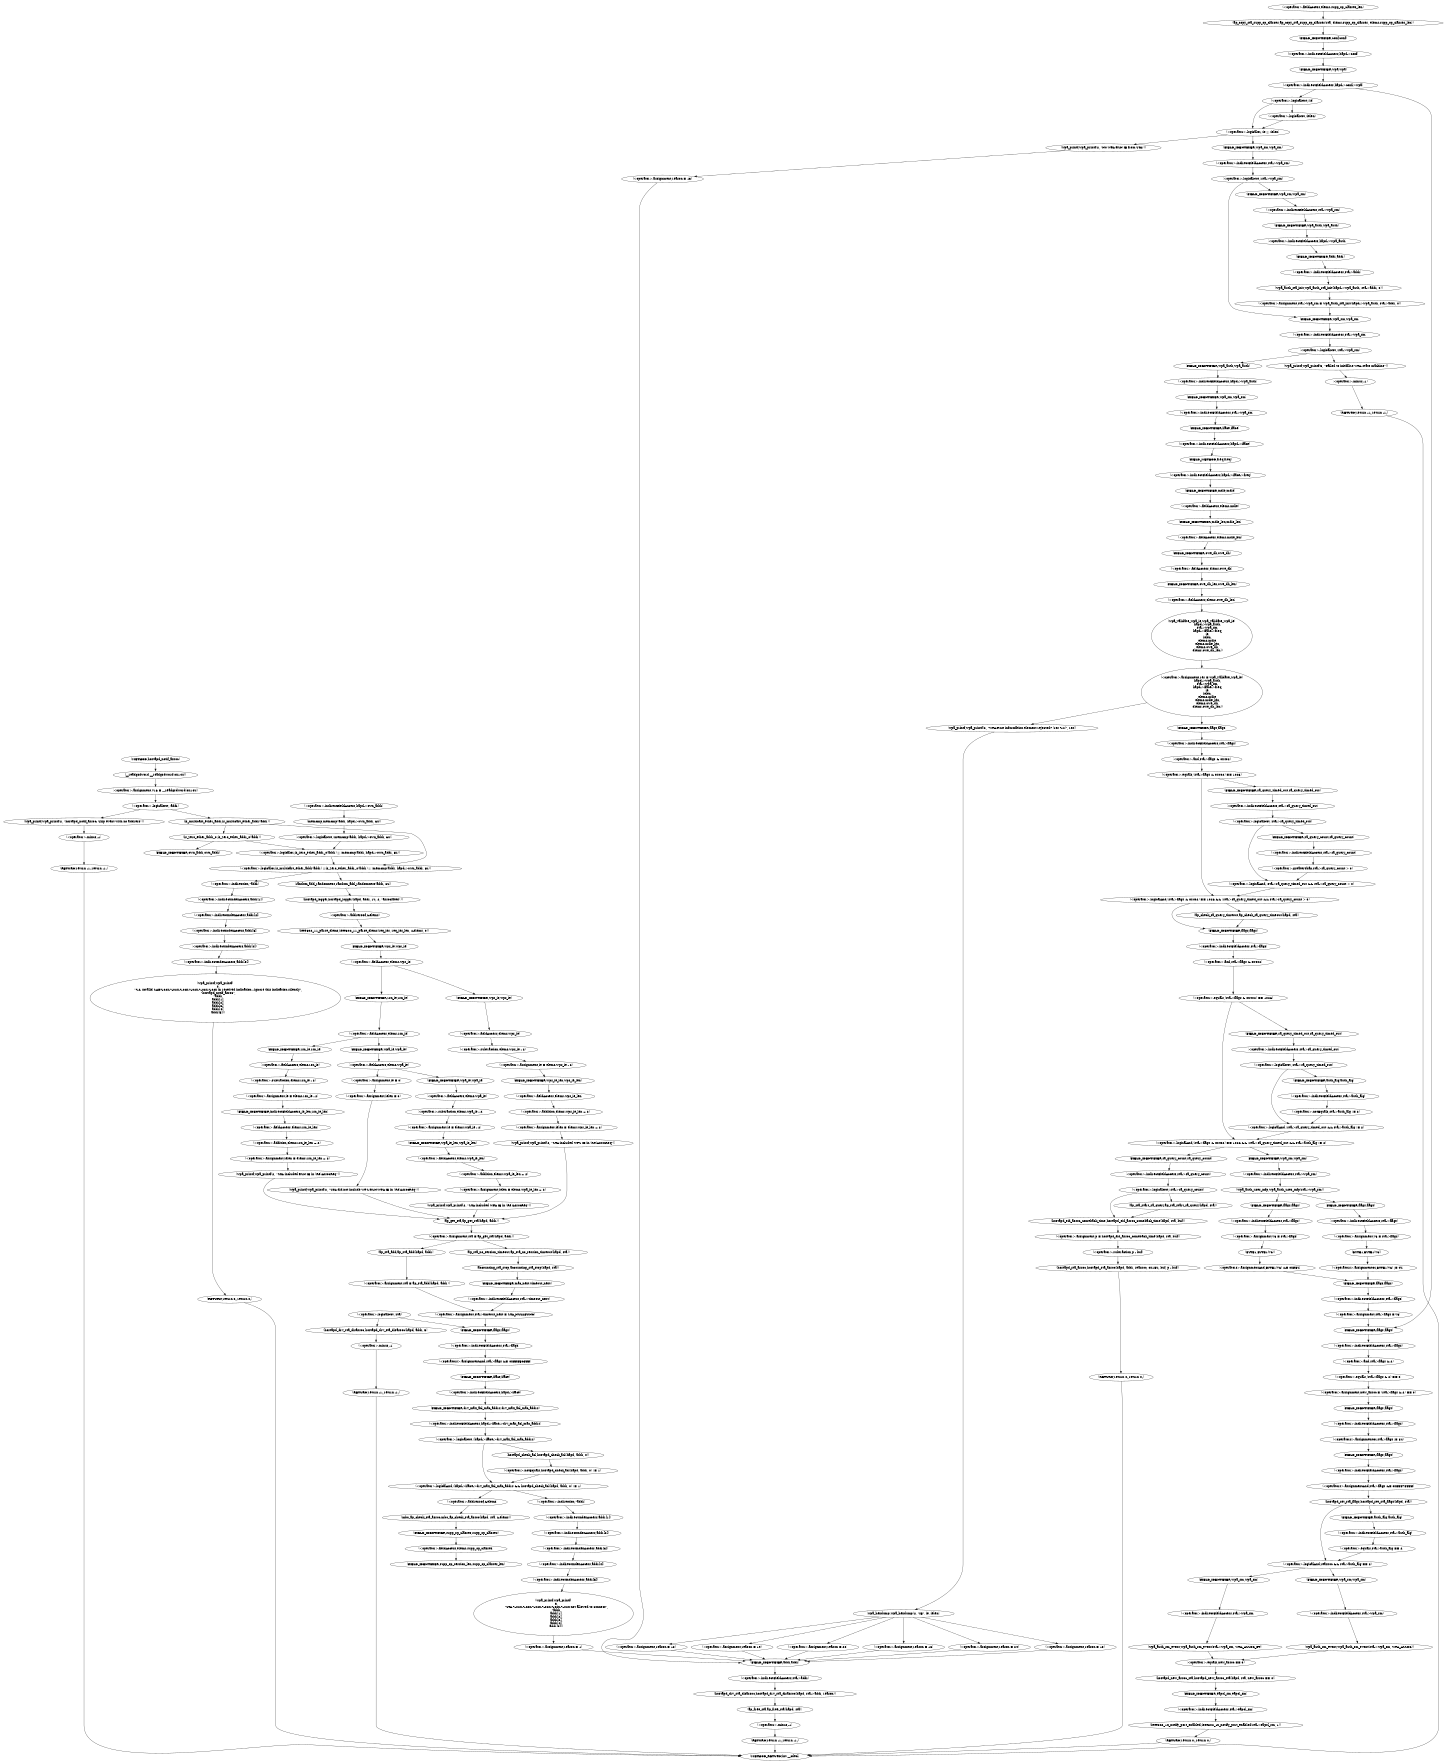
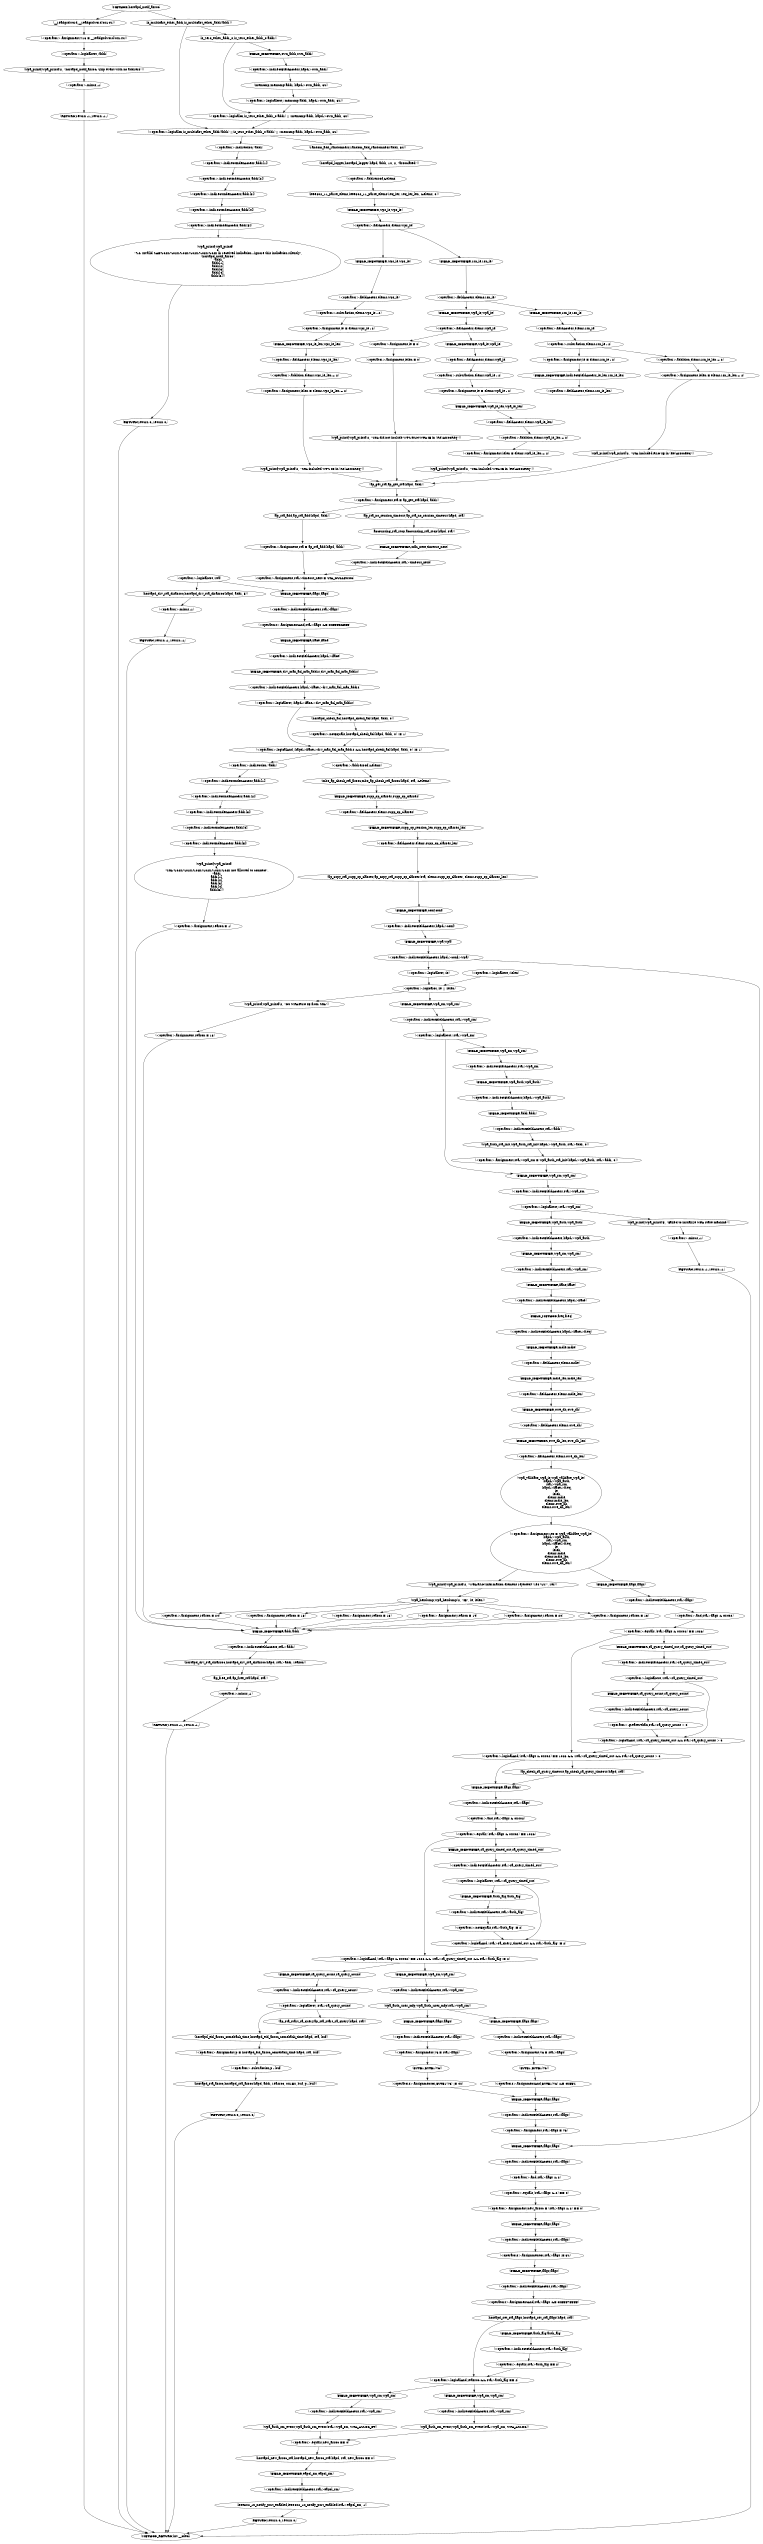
edge "(FIELD_IDENTIFIER,own_addr,own_addr)" -> "(<operator>.indirectFieldAccess,hapd->own_addr)": added
edge "(<operator>.logicalNot,!ie)" -> "(<operator>.logicalNot,!ielen)": removed
edge "(<operator>.logicalNot,!addr)" -> "(is_multicast_ether_addr,is_multicast_ether_addr(addr))": now "(METHOD,hostapd_notif_assoc)" -> "(is_multicast_ether_addr,is_multicast_ether_addr(addr))"
edge "(FIELD_IDENTIFIER,supp_op_session_len,supp_op_classes_len)" -> "(<operator>.fieldAccess,elems.supp_op_classes_len)": added
edge "(<operator>.fieldAccess,elems.rsn_ie_len)" -> "(<operator>.addition,elems.rsn_ie_len + 2)": now "(<operator>.subtraction,elems.rsn_ie - 2)" -> "(<operator>.addition,elems.rsn_ie_len + 2)"
